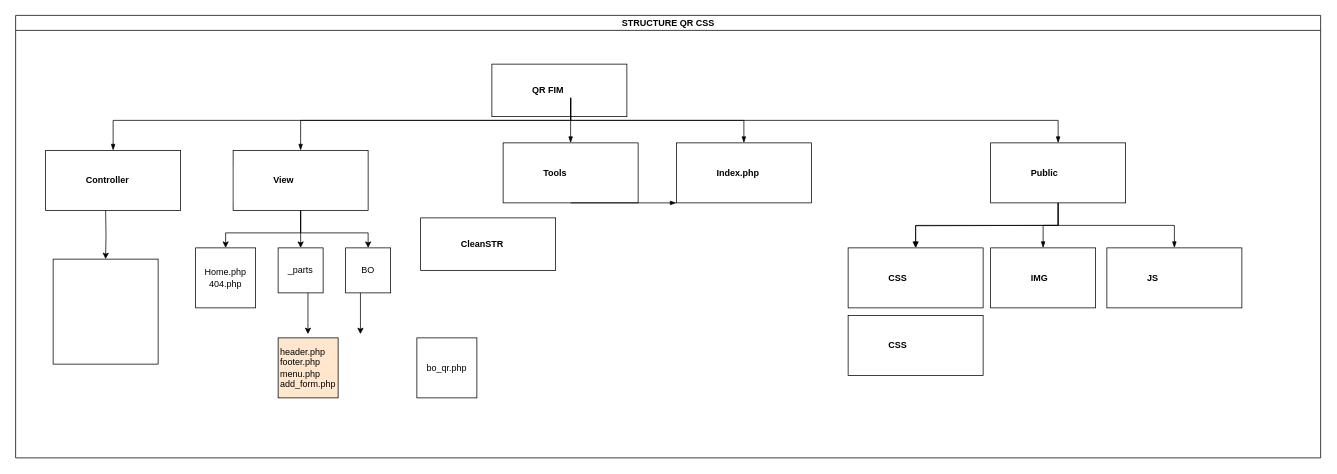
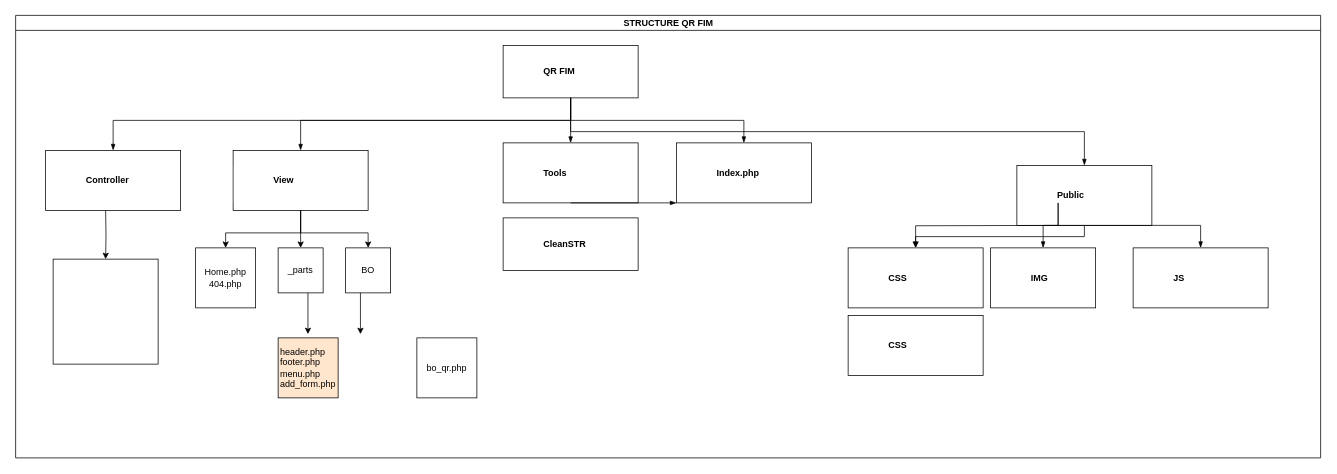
node "STRUCTURE QR CSS": label "STRUCTURE QR CSS" -> "STRUCTURE QR FIM"
node "QR FIM": moved (559, 90) -> (570, 72)
node "Public": moved (1058, 173) -> (1084, 195)
node "CleanSTR": moved (488, 244) -> (570, 244)
node "JS": moved (1174, 278) -> (1200, 278)
